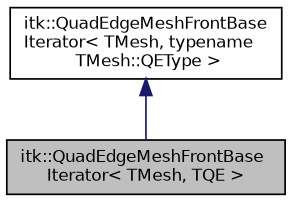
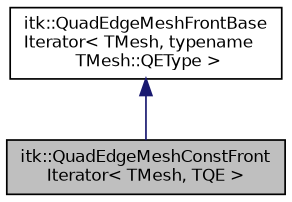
node "itk::QuadEdgeMeshFrontBase Iterator< TMesh, TQE >": label "itk::QuadEdgeMeshFrontBase Iterator< TMesh, TQE >" -> "itk::QuadEdgeMeshConstFront Iterator< TMesh, TQE >"
